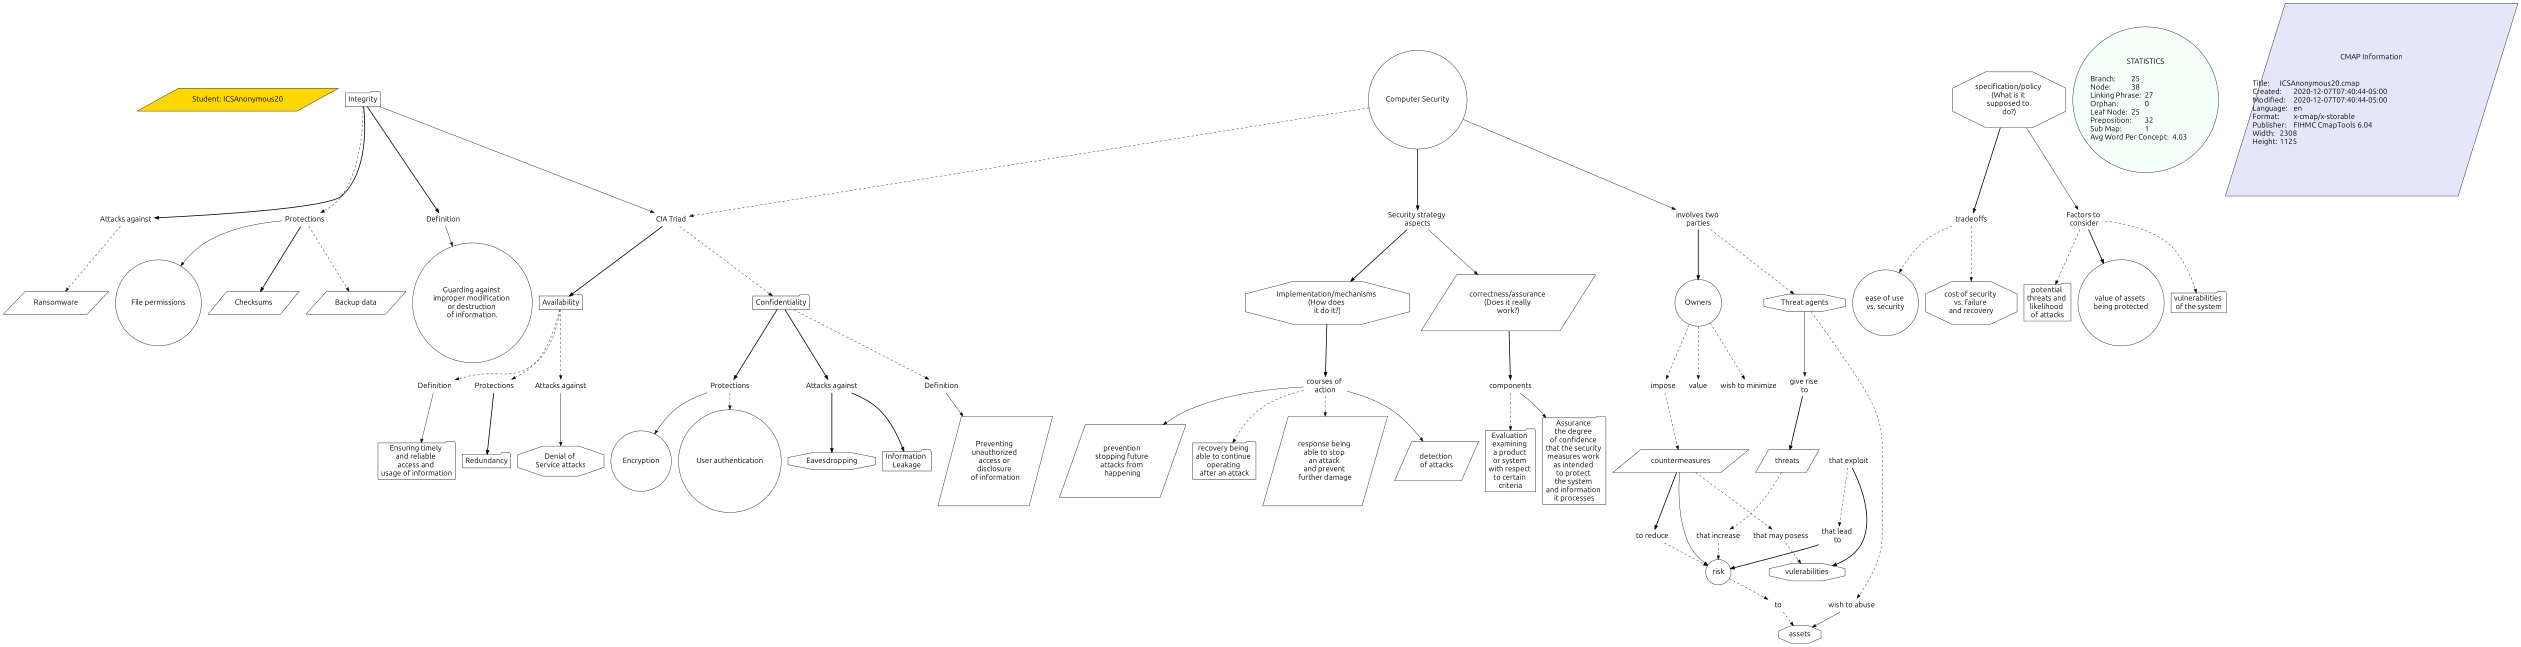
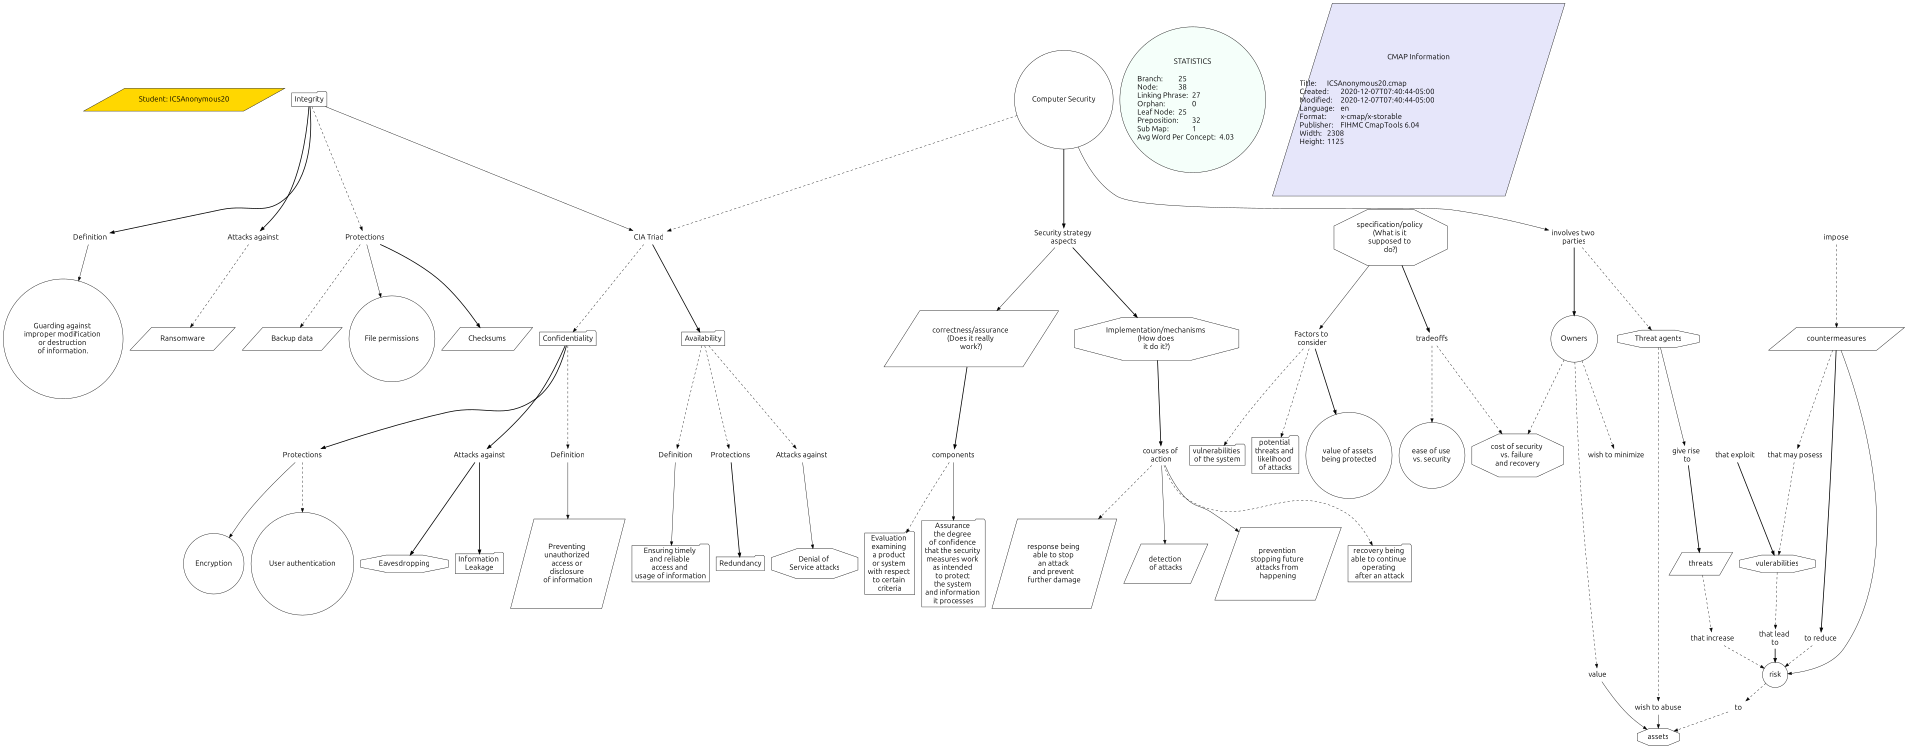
edge "Owners" -> "impose": now "Owners" -> "cost of security vs. failure and recovery"
edge "that exploit" -> "that lead to": now "vulerabilities" -> "that lead to"
edge "value" -> "assets": added
